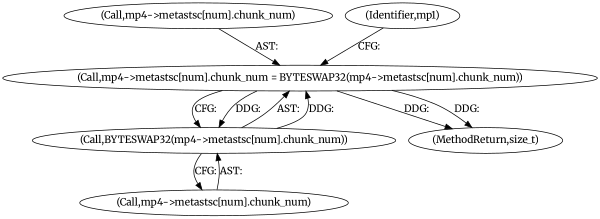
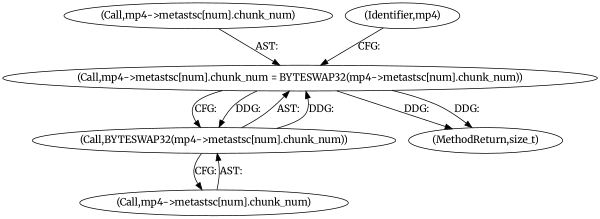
node "(Identifier,mp1)": label "(Identifier,mp1)" -> "(Identifier,mp4)"
